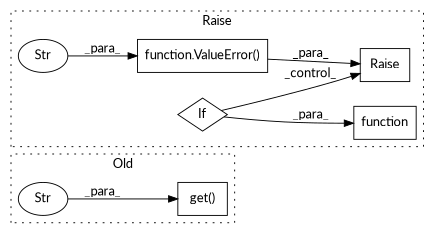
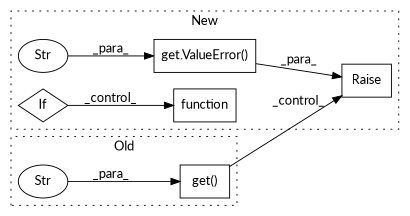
cluster "Raise": label "Raise" -> "New"
node "function.ValueError()": label "function.ValueError()" -> "get.ValueError()"
edge "If" -> "Raise": now "get()" -> "Raise"
edge "If" -> "function": label "_para_" -> "_control_"
